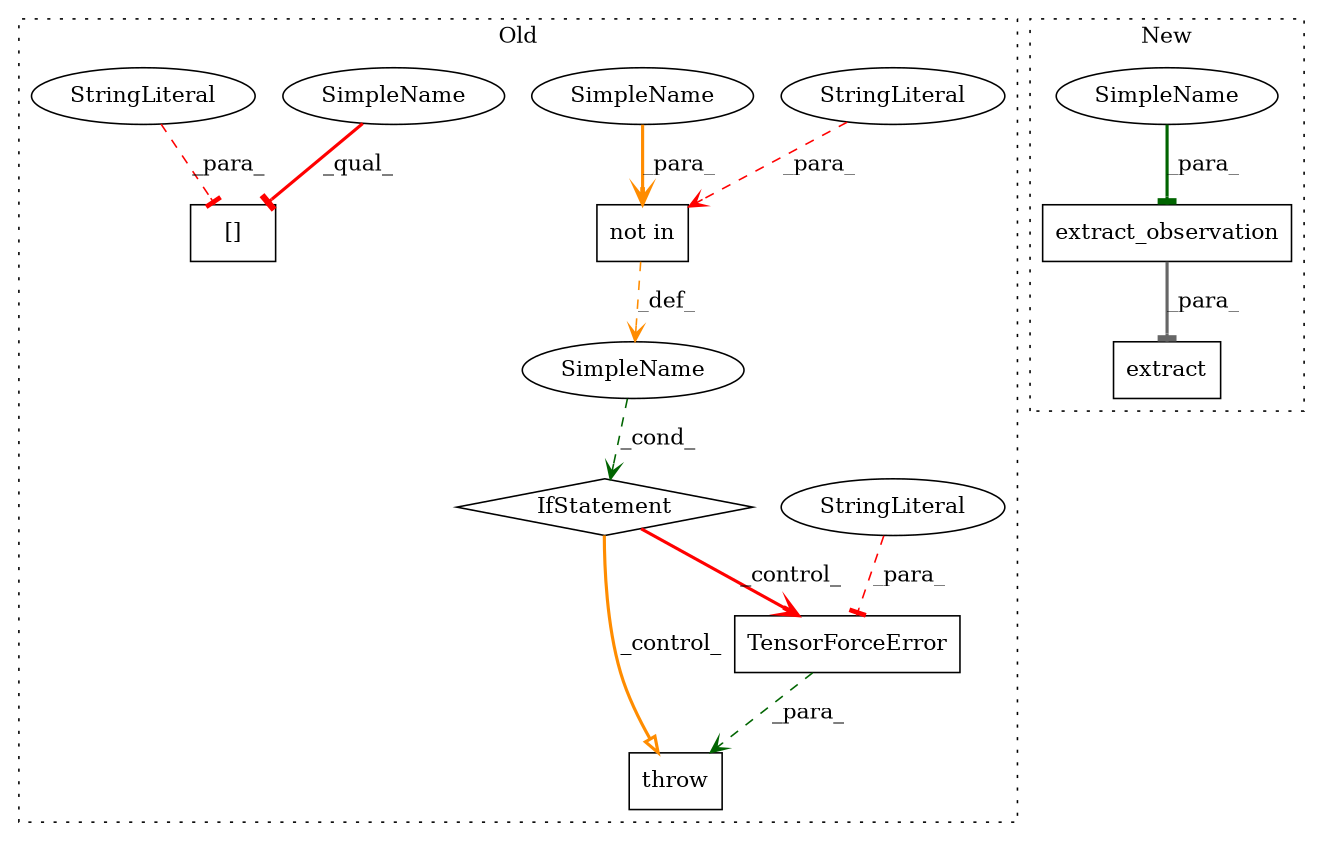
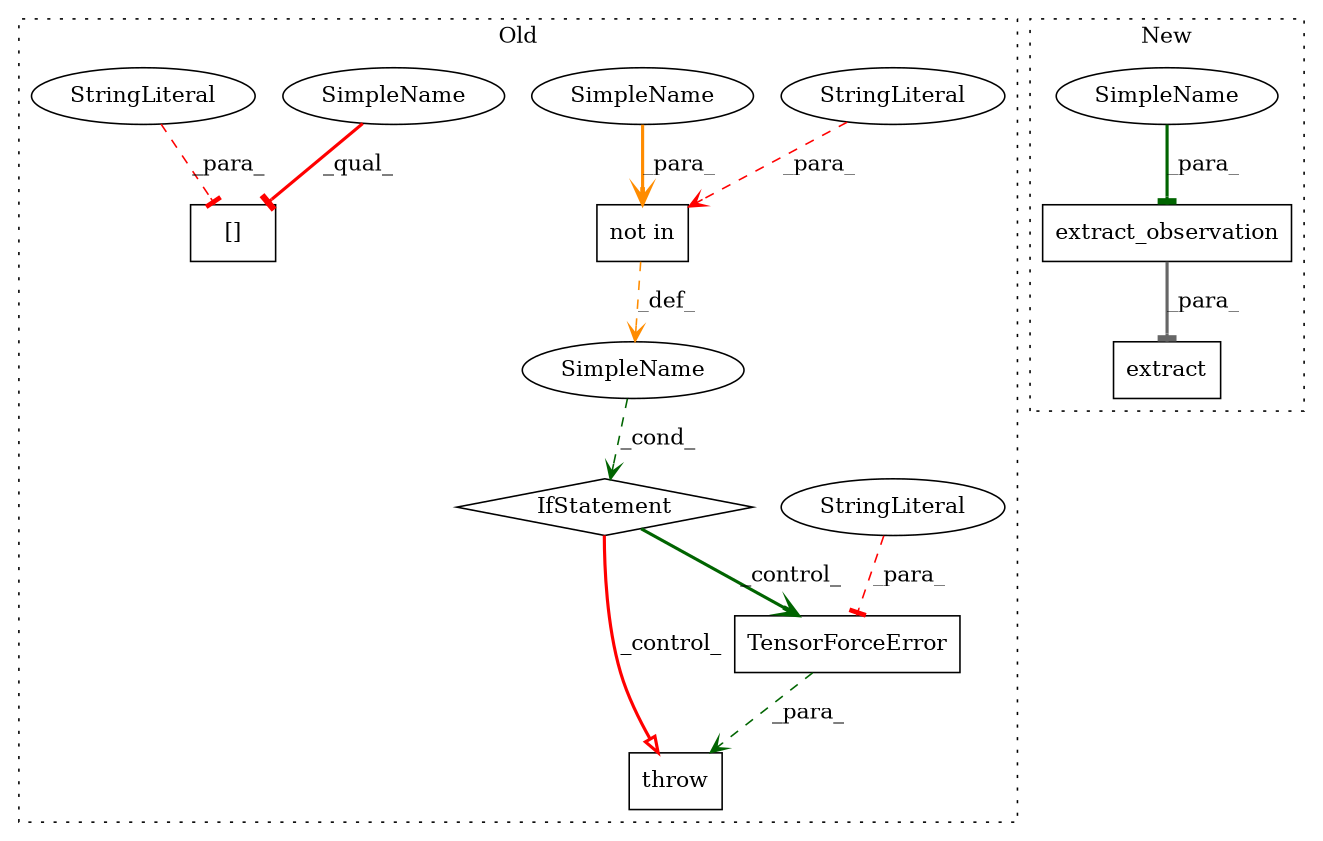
edge "IfStatement" -> "TensorForceError": color red -> darkgreen
edge "IfStatement" -> "throw": color darkorange -> red
